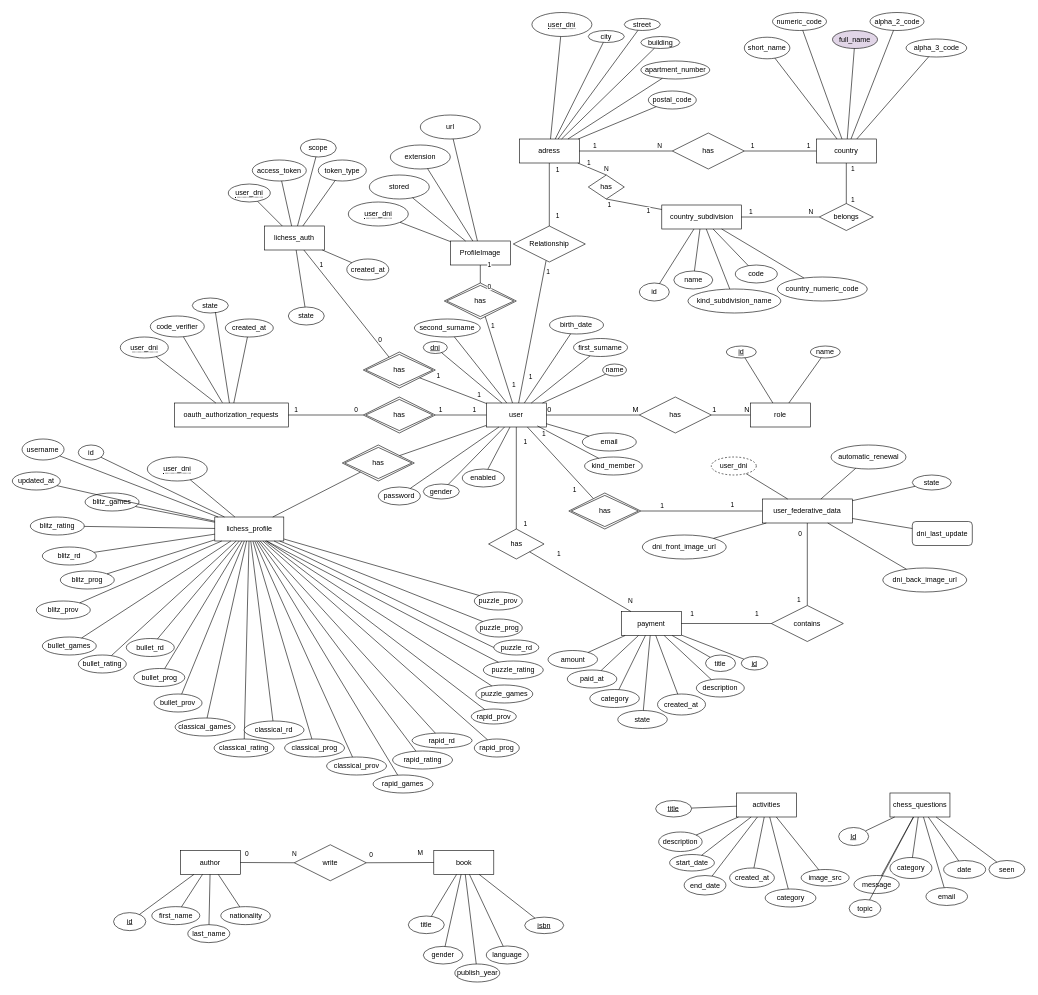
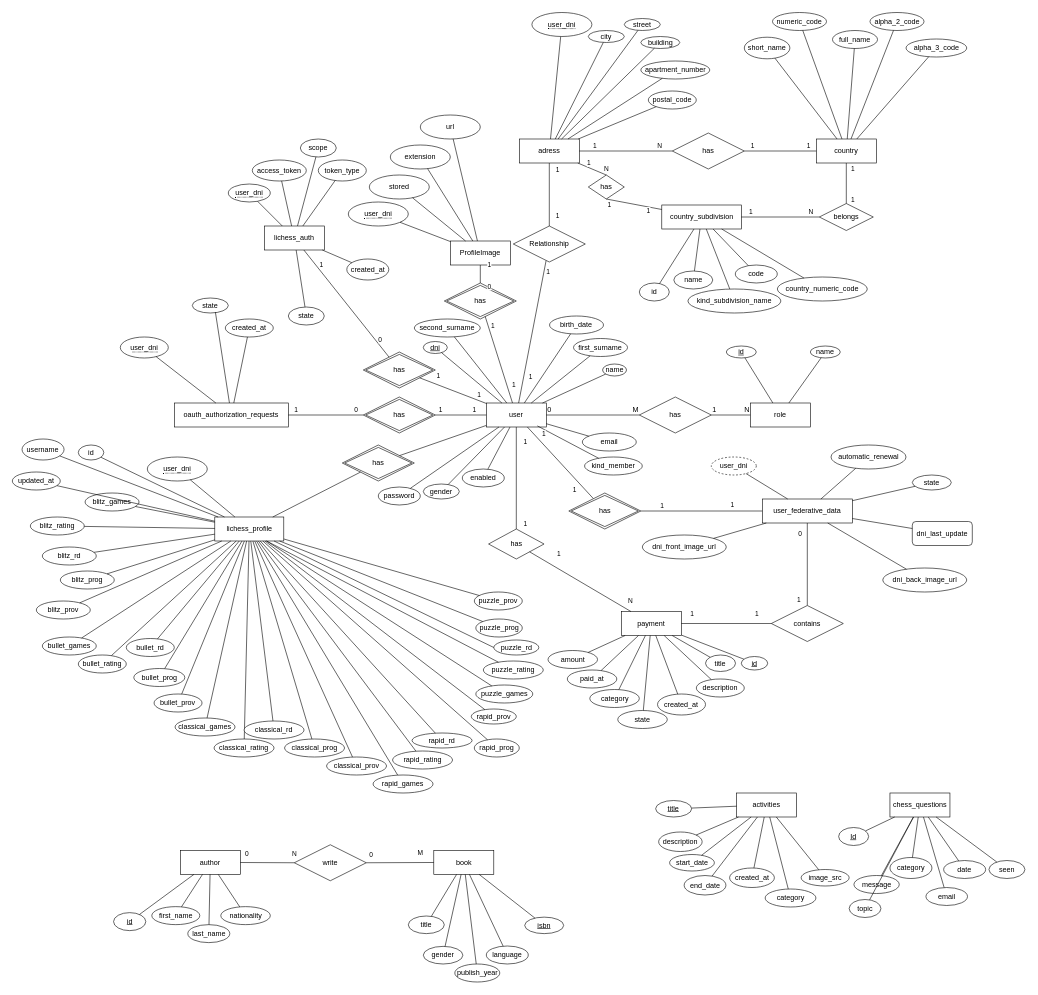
node "full_name": fillcolor #e1d5e7 -> #ffffff
node "code_verifier": removed
edge "code_verifier" -- "oauth_authorization_requests": removed
